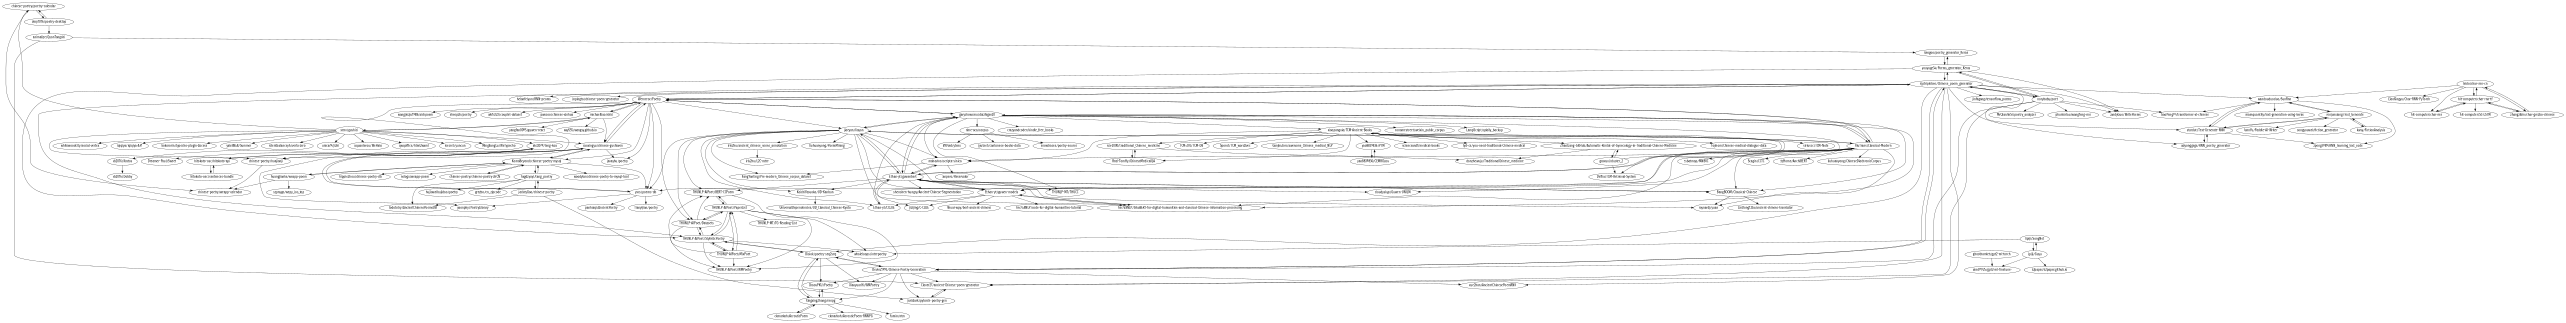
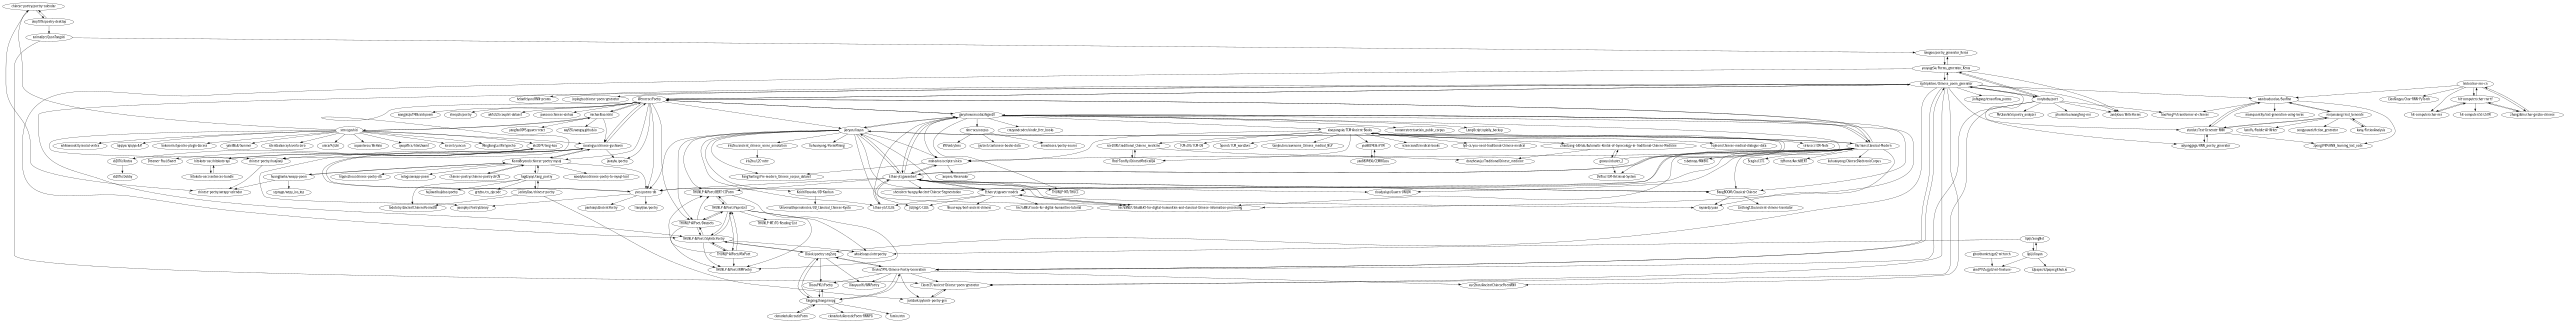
edge "Ethan-yt/guwenbert" -> "KoichiYasuoka/UD-Kanbun": now "Ethan-yt/guwenbert" -> "yxcs/poems-db"
node "lipiji/Guyu": label "lipiji/Guyu" -> "lipiji/Jiayan"
edge "XingxingZhang/rnnpg" -> "DevinZ1993/Chinese-Poetry-Generation": added
